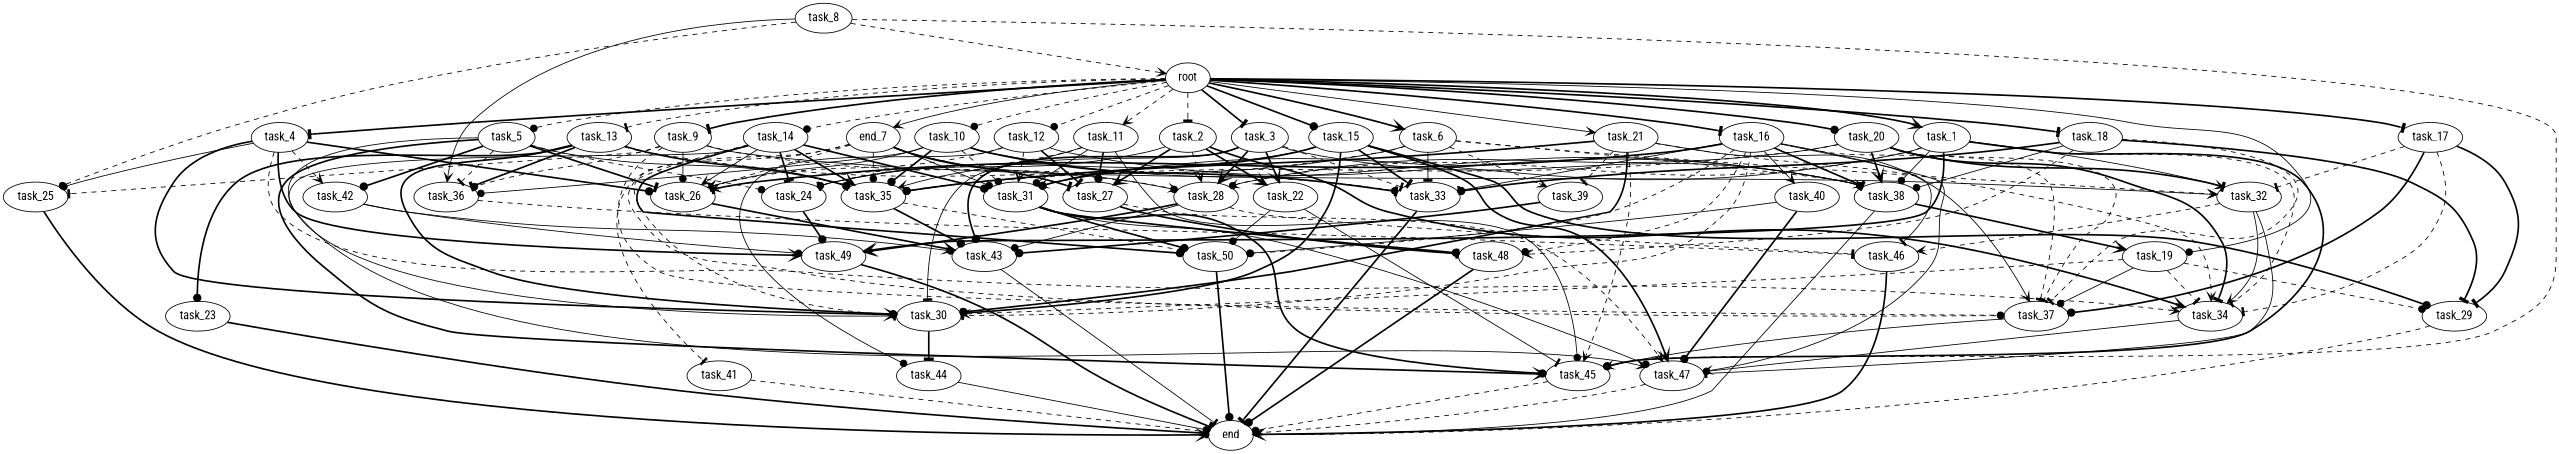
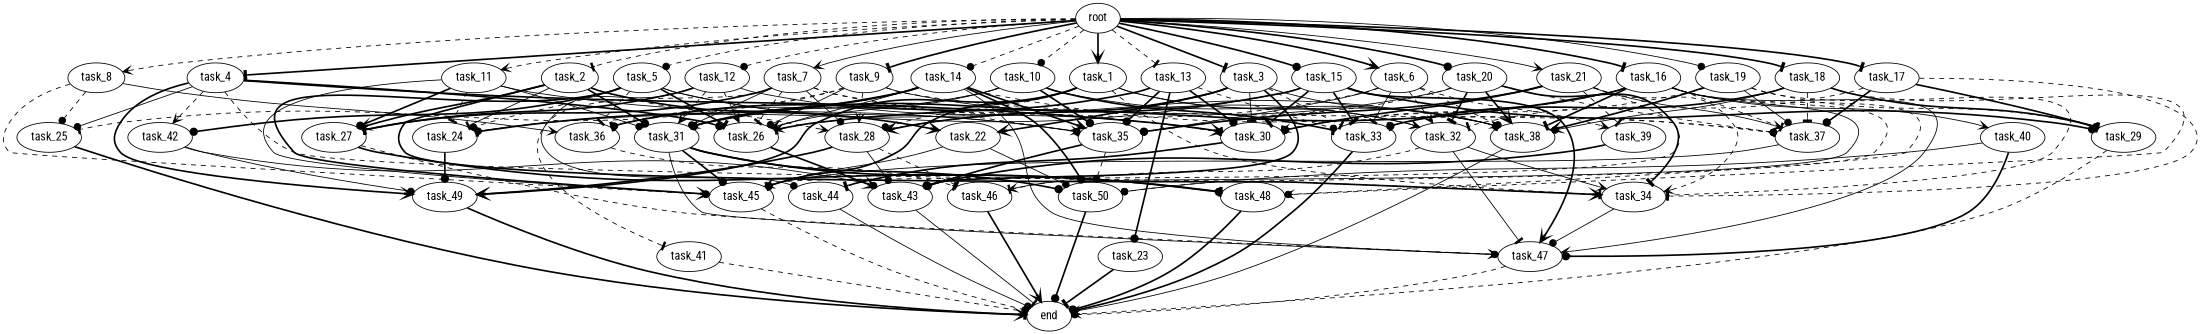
edge "task_8" -> "root": reversed
edge "task_2" -> "task_31": added
node "end_7": label "end_7" -> "task_7"
edge "task_38" -> "task_19": reversed
